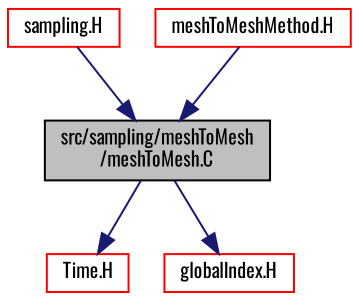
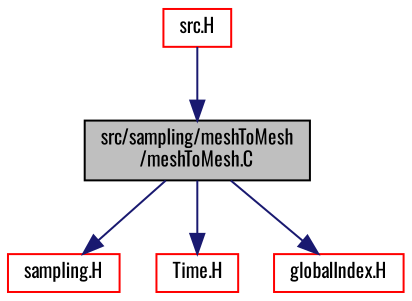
node "meshToMeshMethod.H": label "meshToMeshMethod.H" -> "src.H"
edge "sampling.H" -> "src/sampling/meshToMesh /meshToMesh.C": reversed
